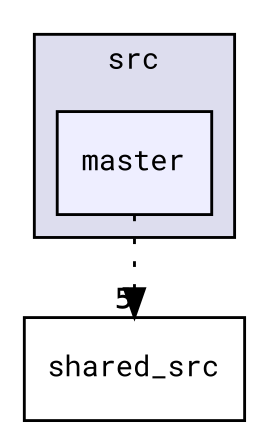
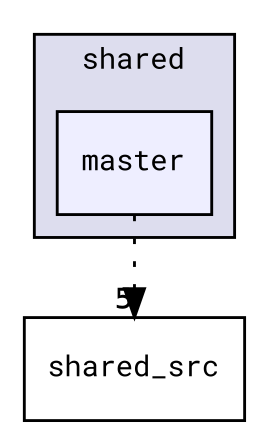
cluster "src": label "src" -> "shared"
